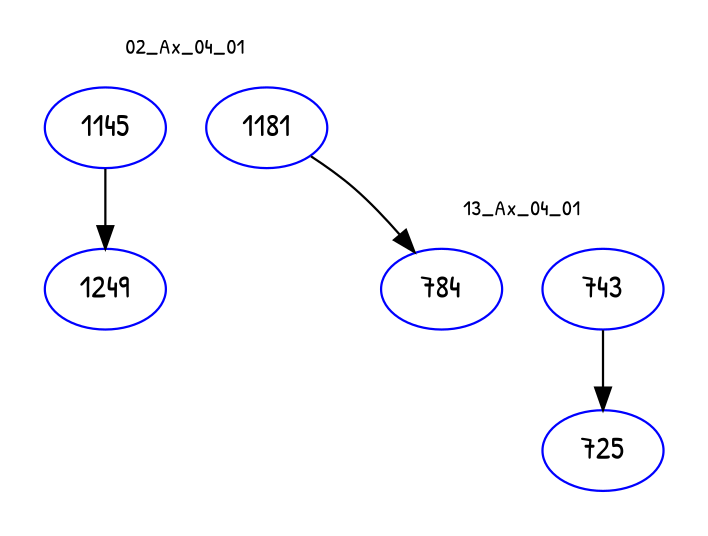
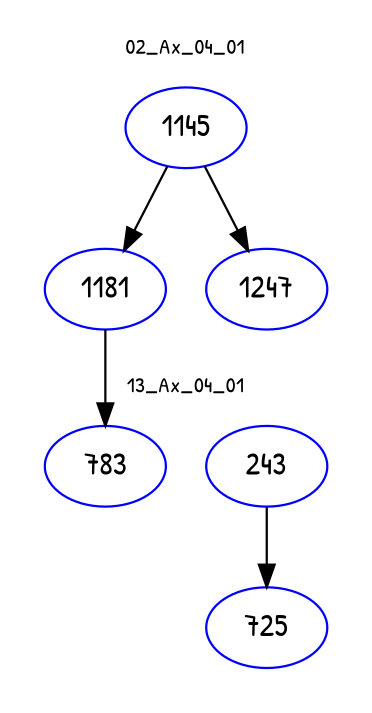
edge "1145" -> "1181": added
node "1249": label "1249" -> "1247"
node "784": label "784" -> "783"
node "743": label "743" -> "243"
